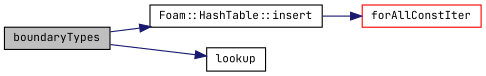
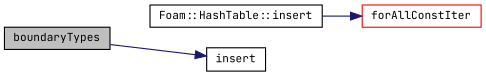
edge "boundaryTypes" -> "Foam::HashTable::insert": removed
node "lookup": label "lookup" -> "insert"
